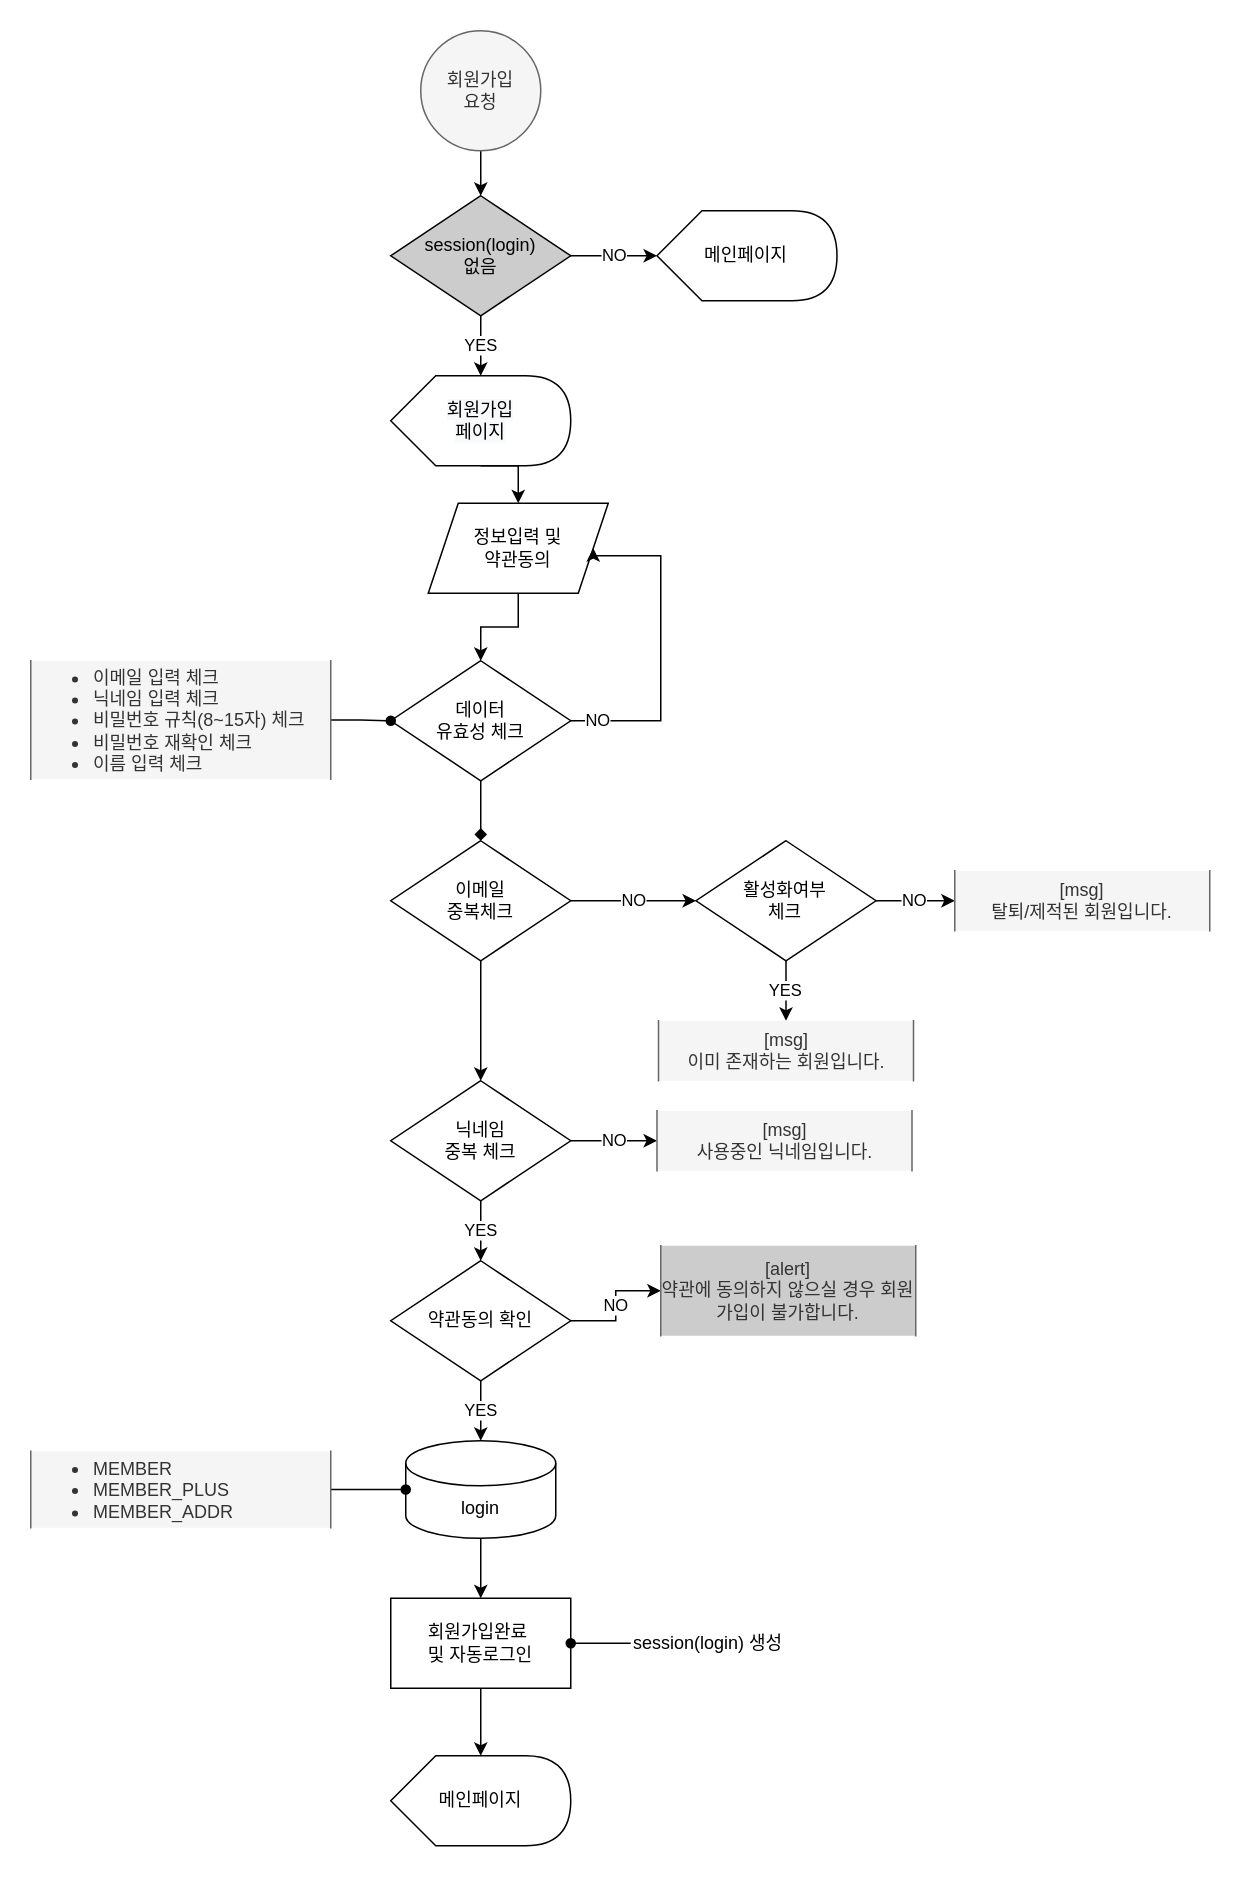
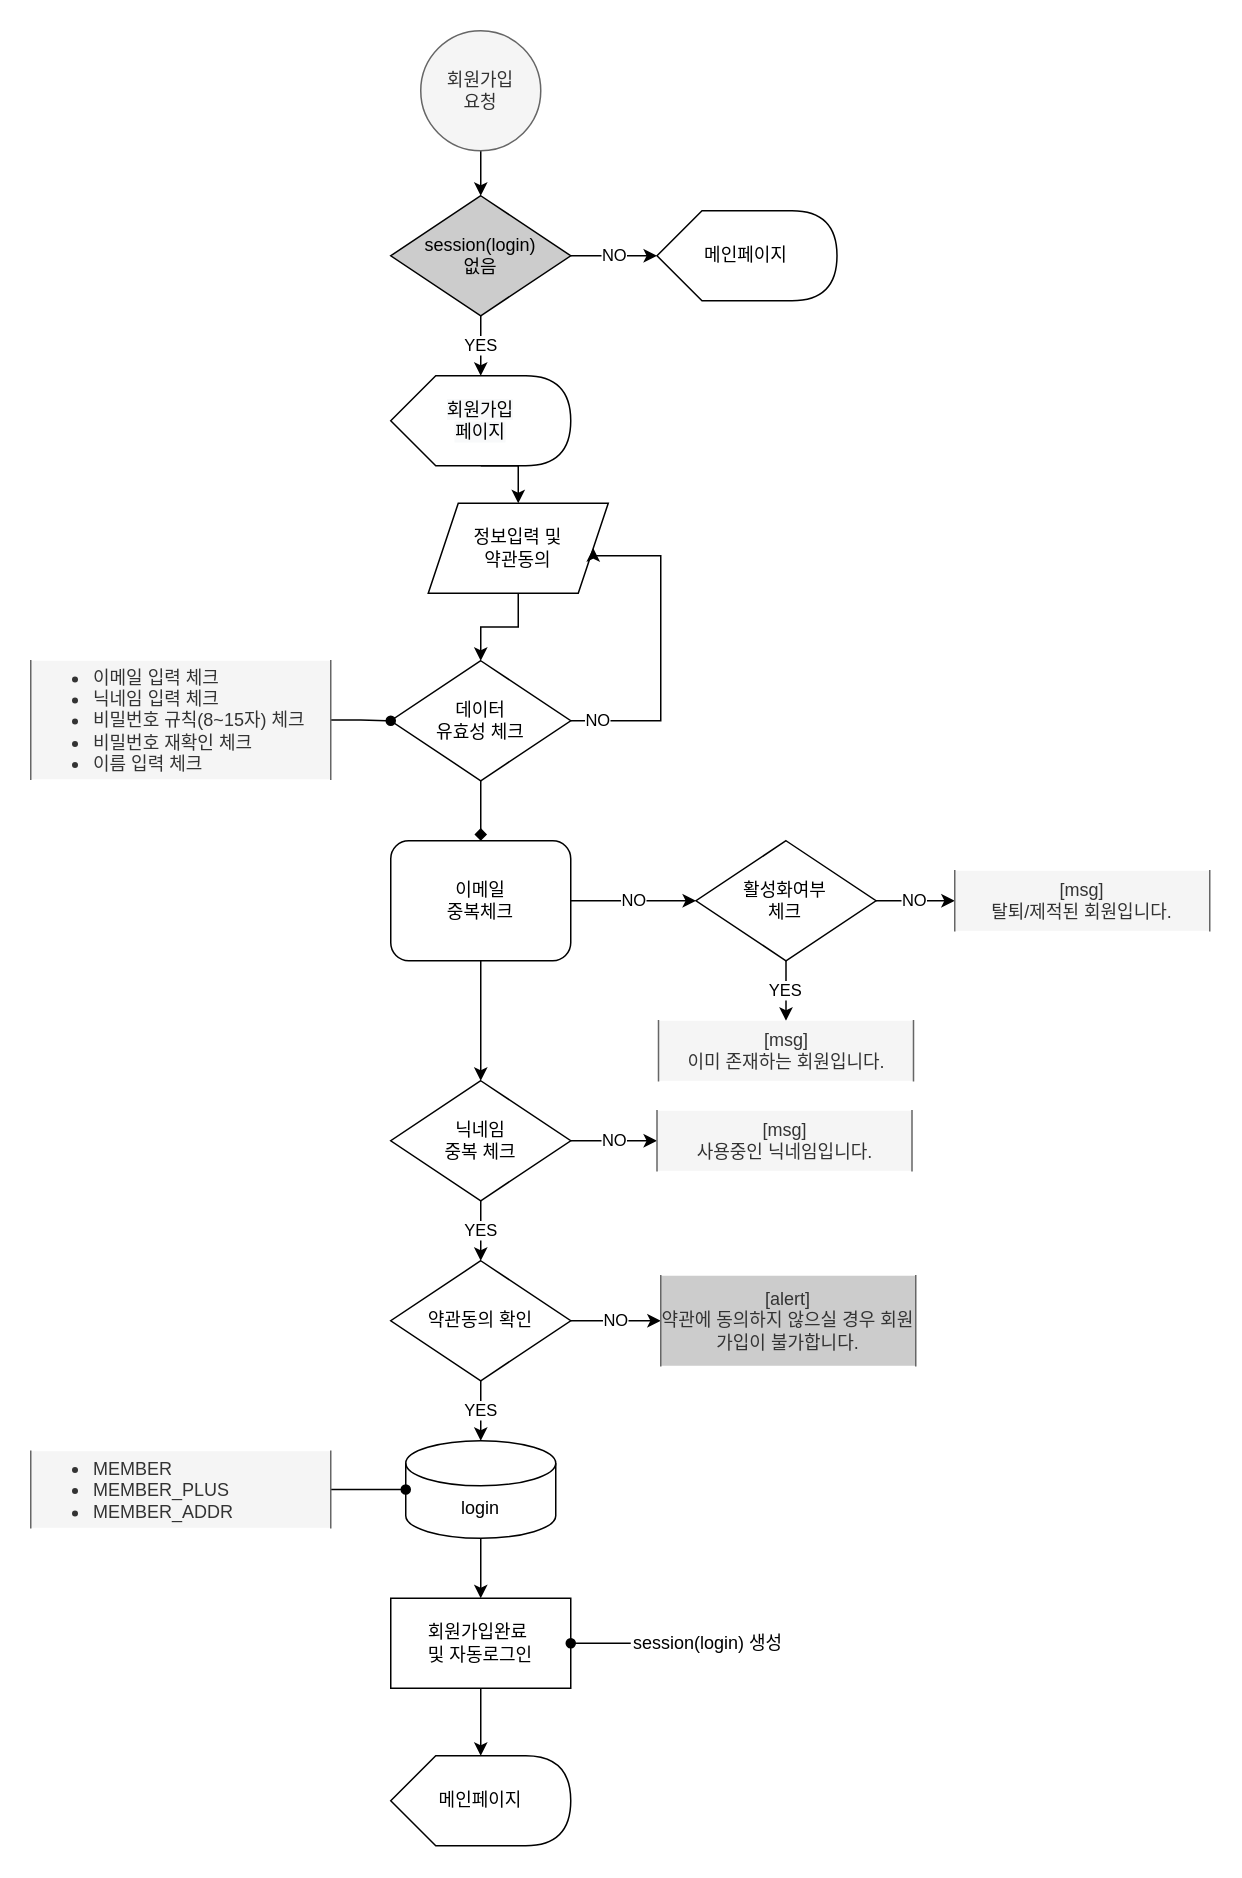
node "이메일 중복체크": shape diamond -> rounded rectangle
node "[alert] 약관에 동의하지 않으실 경우 회원가입이 불가합니다.": moved (788, 1291) -> (788, 1321)
